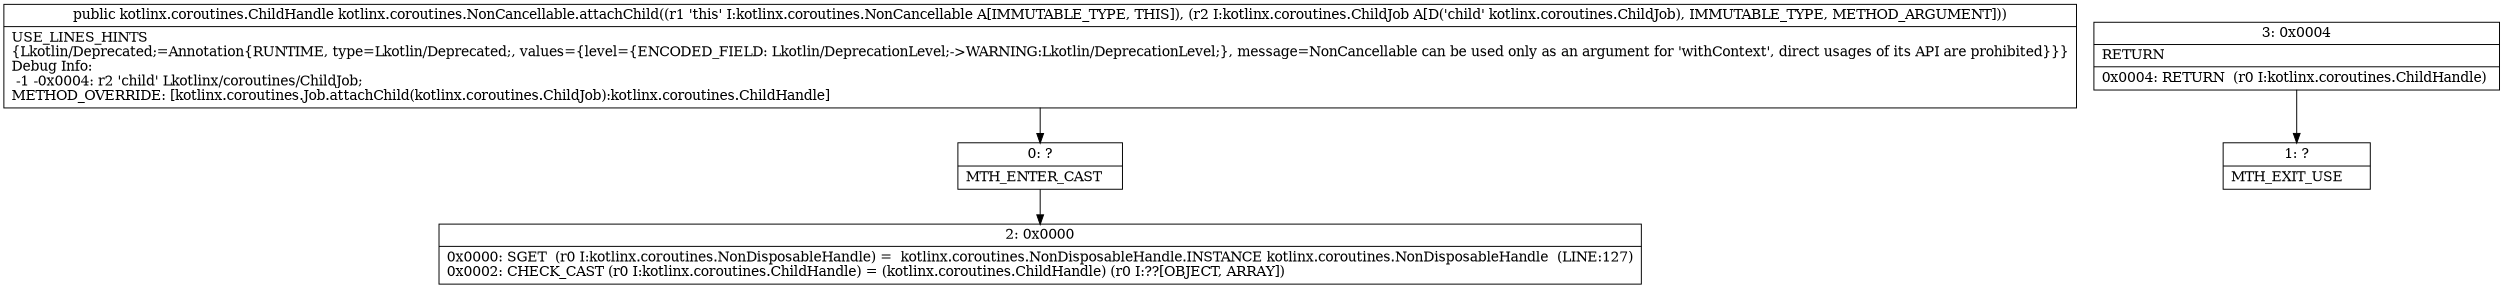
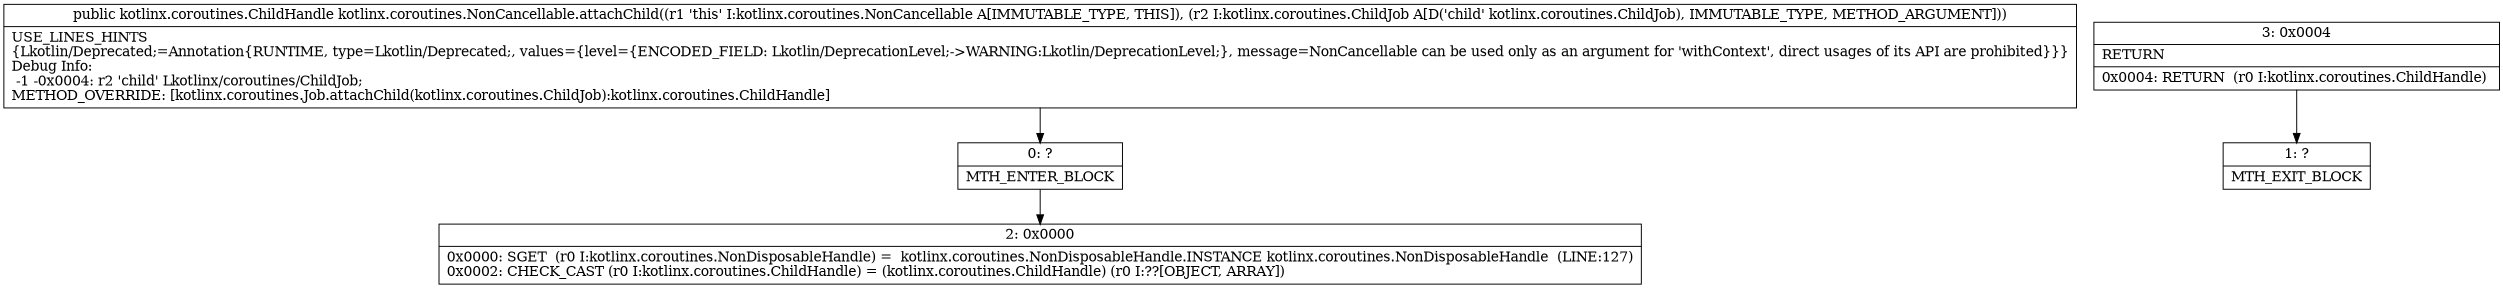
node "0: ?": text "MTH_ENTER_CAST" -> "MTH_ENTER_BLOCK"
node "1: ?": text "MTH_EXIT_USE" -> "MTH_EXIT_BLOCK"
